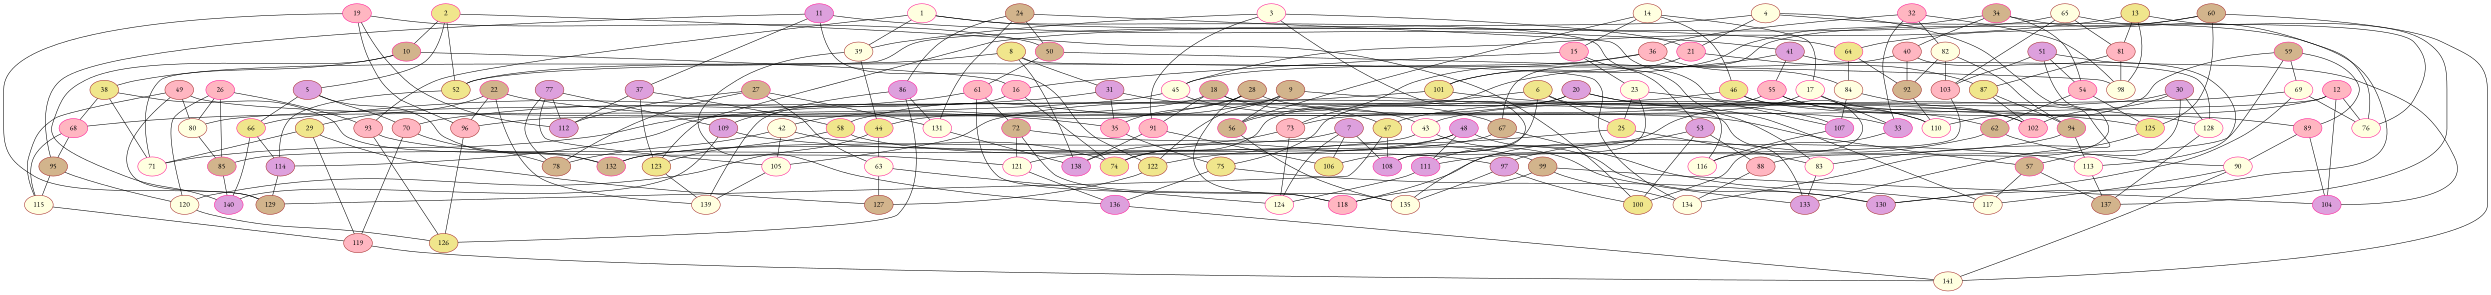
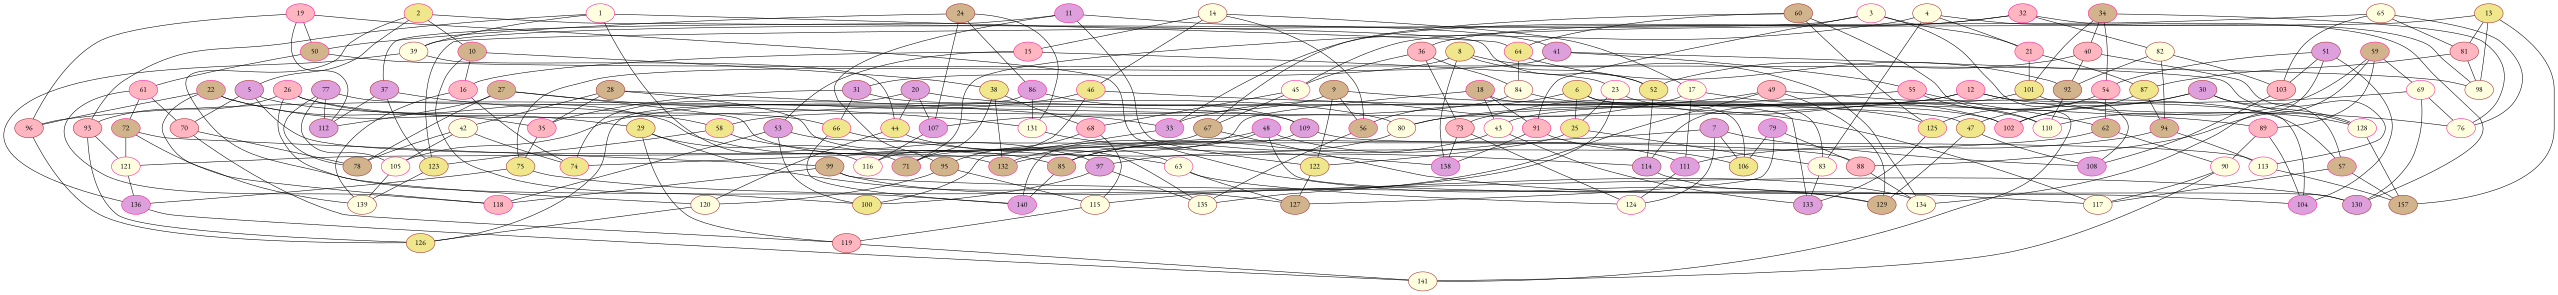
node "79": added
node "71": fillcolor lightyellow -> tan
node "137": label "137" -> "157"
